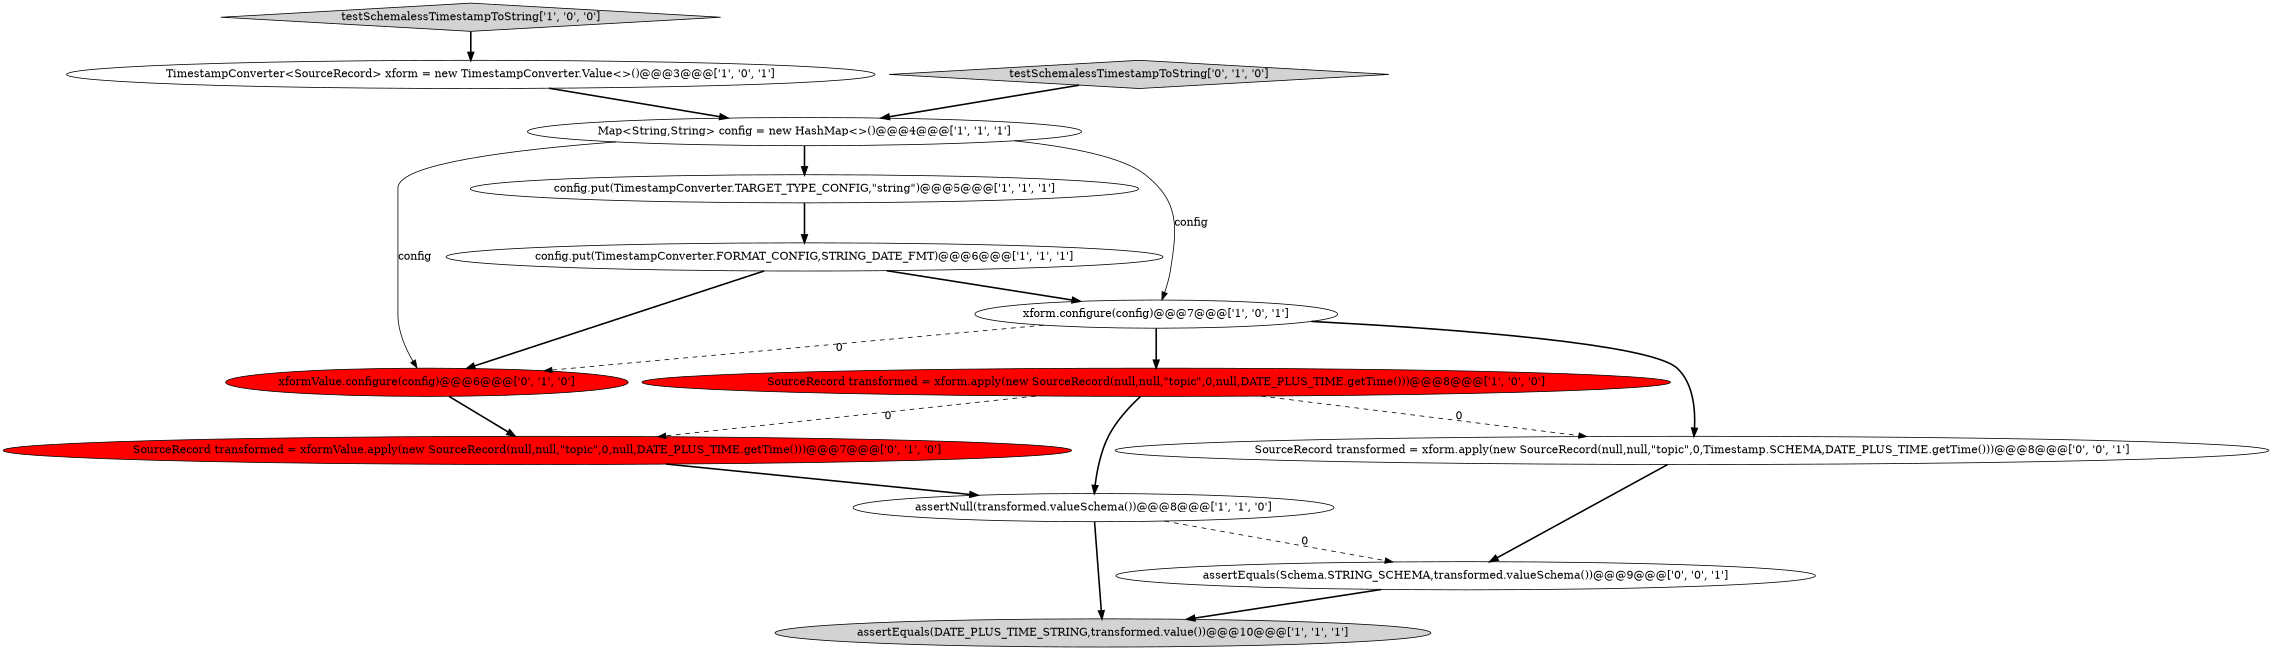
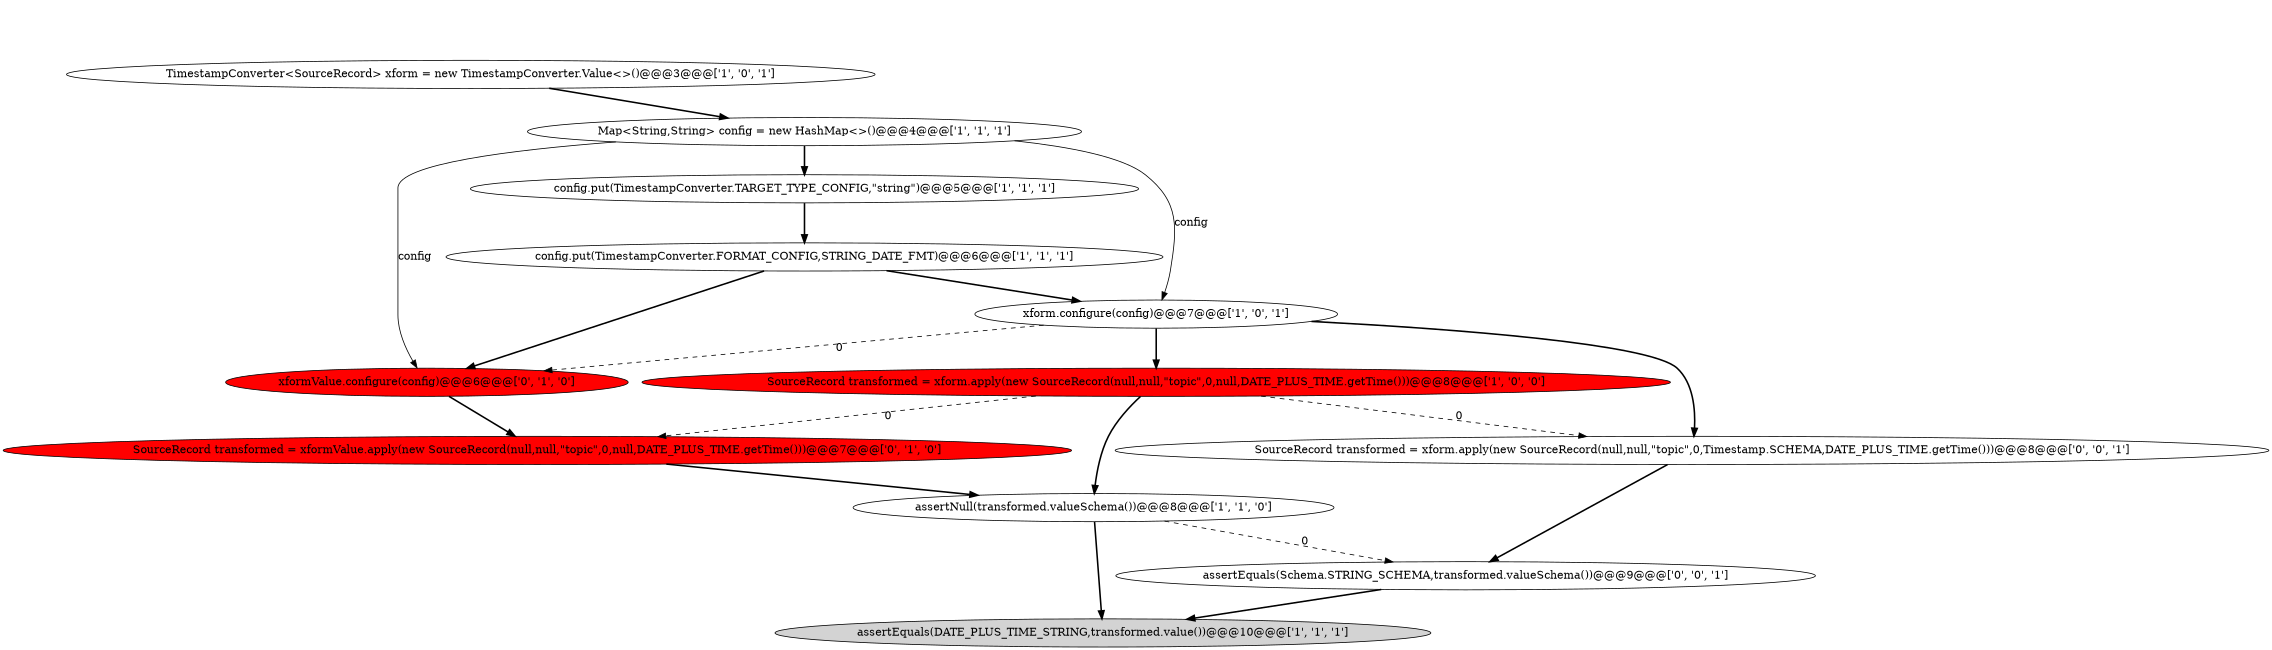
node "testSchemalessTimestampToString['1', '0', '0']": removed
node "testSchemalessTimestampToString['0', '1', '0']": removed
